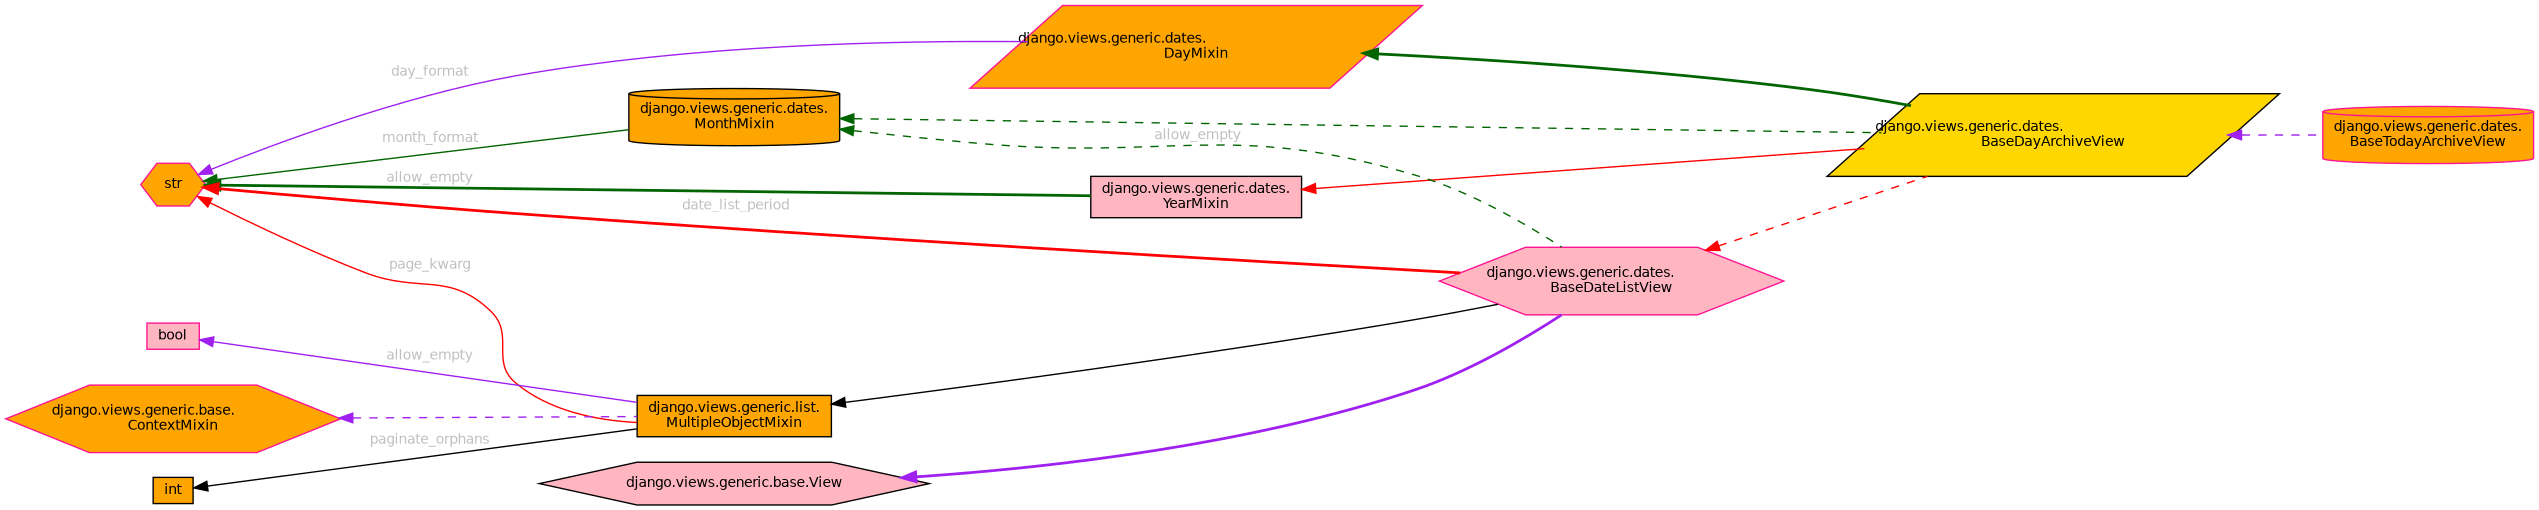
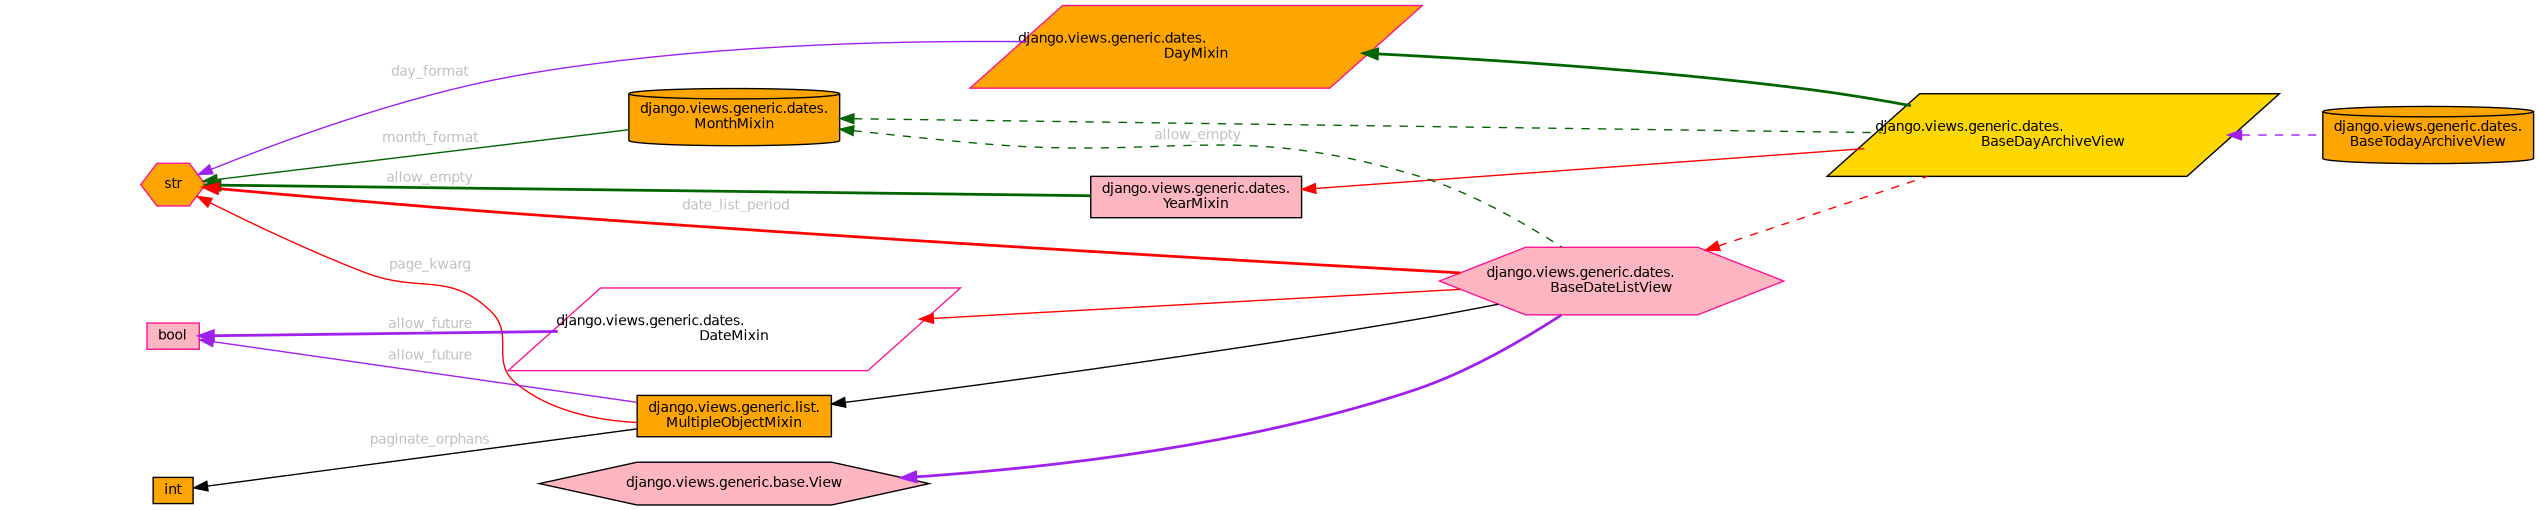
node "django.views.generic.dates. BaseTodayArchiveView": color deeppink -> black
node "django.views.generic.dates. DateMixin": added
edge "django.views.generic.list. MultipleObjectMixin" -> "bool": label " allow_empty" -> " allow_future"
node "django.views.generic.base. ContextMixin": removed
